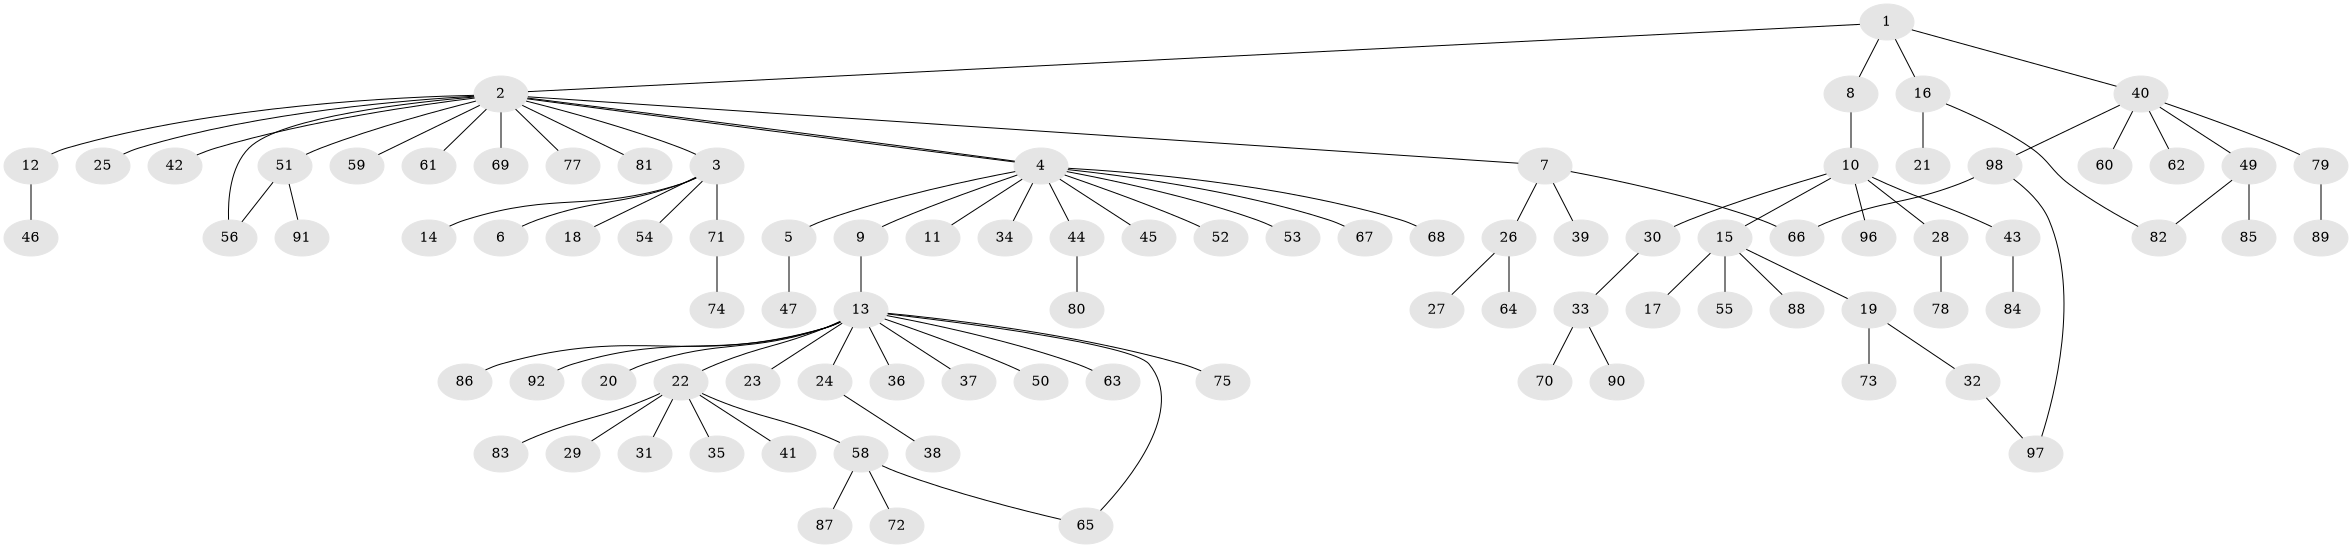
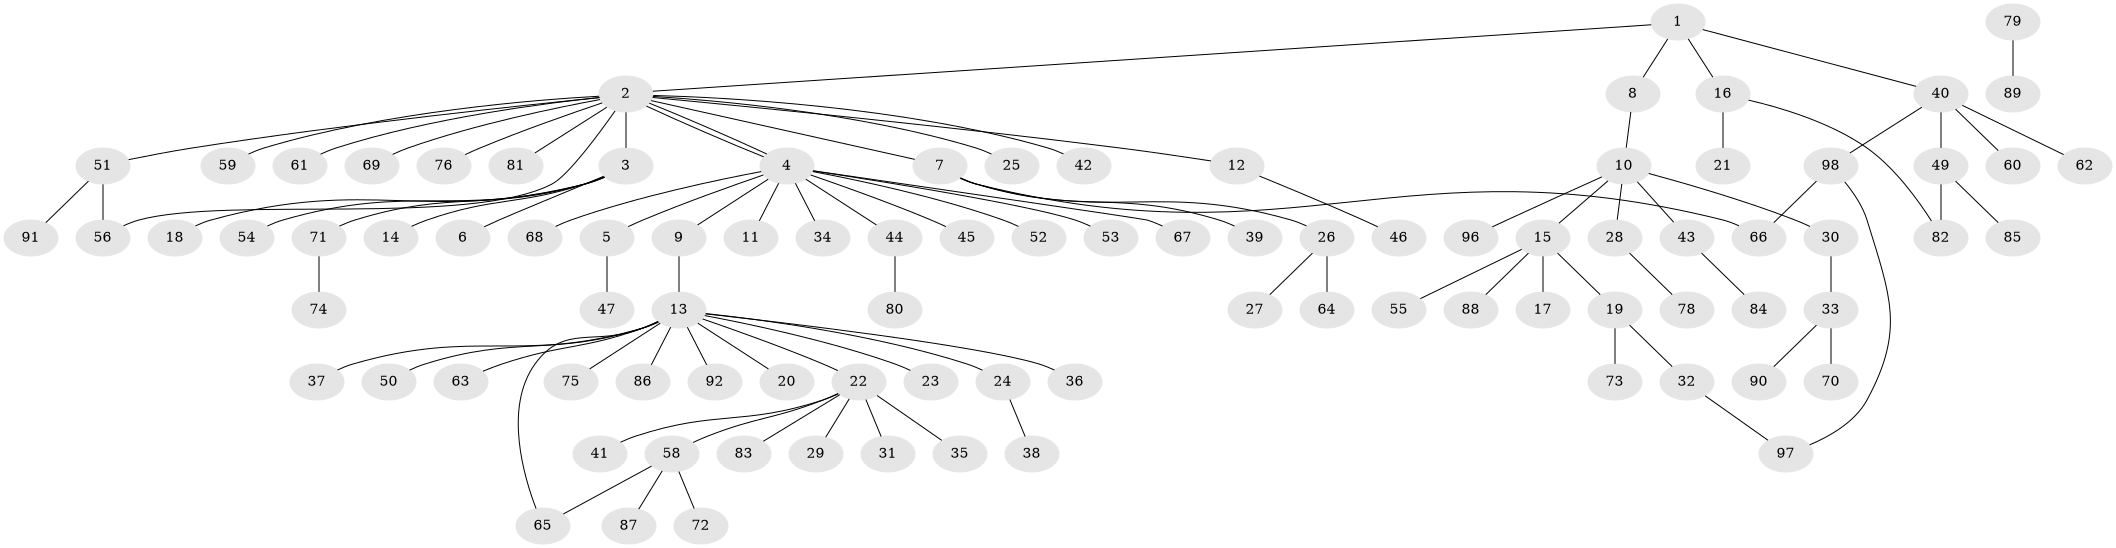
edge "40" -- "79": removed
node "77": label "77" -> "76"
